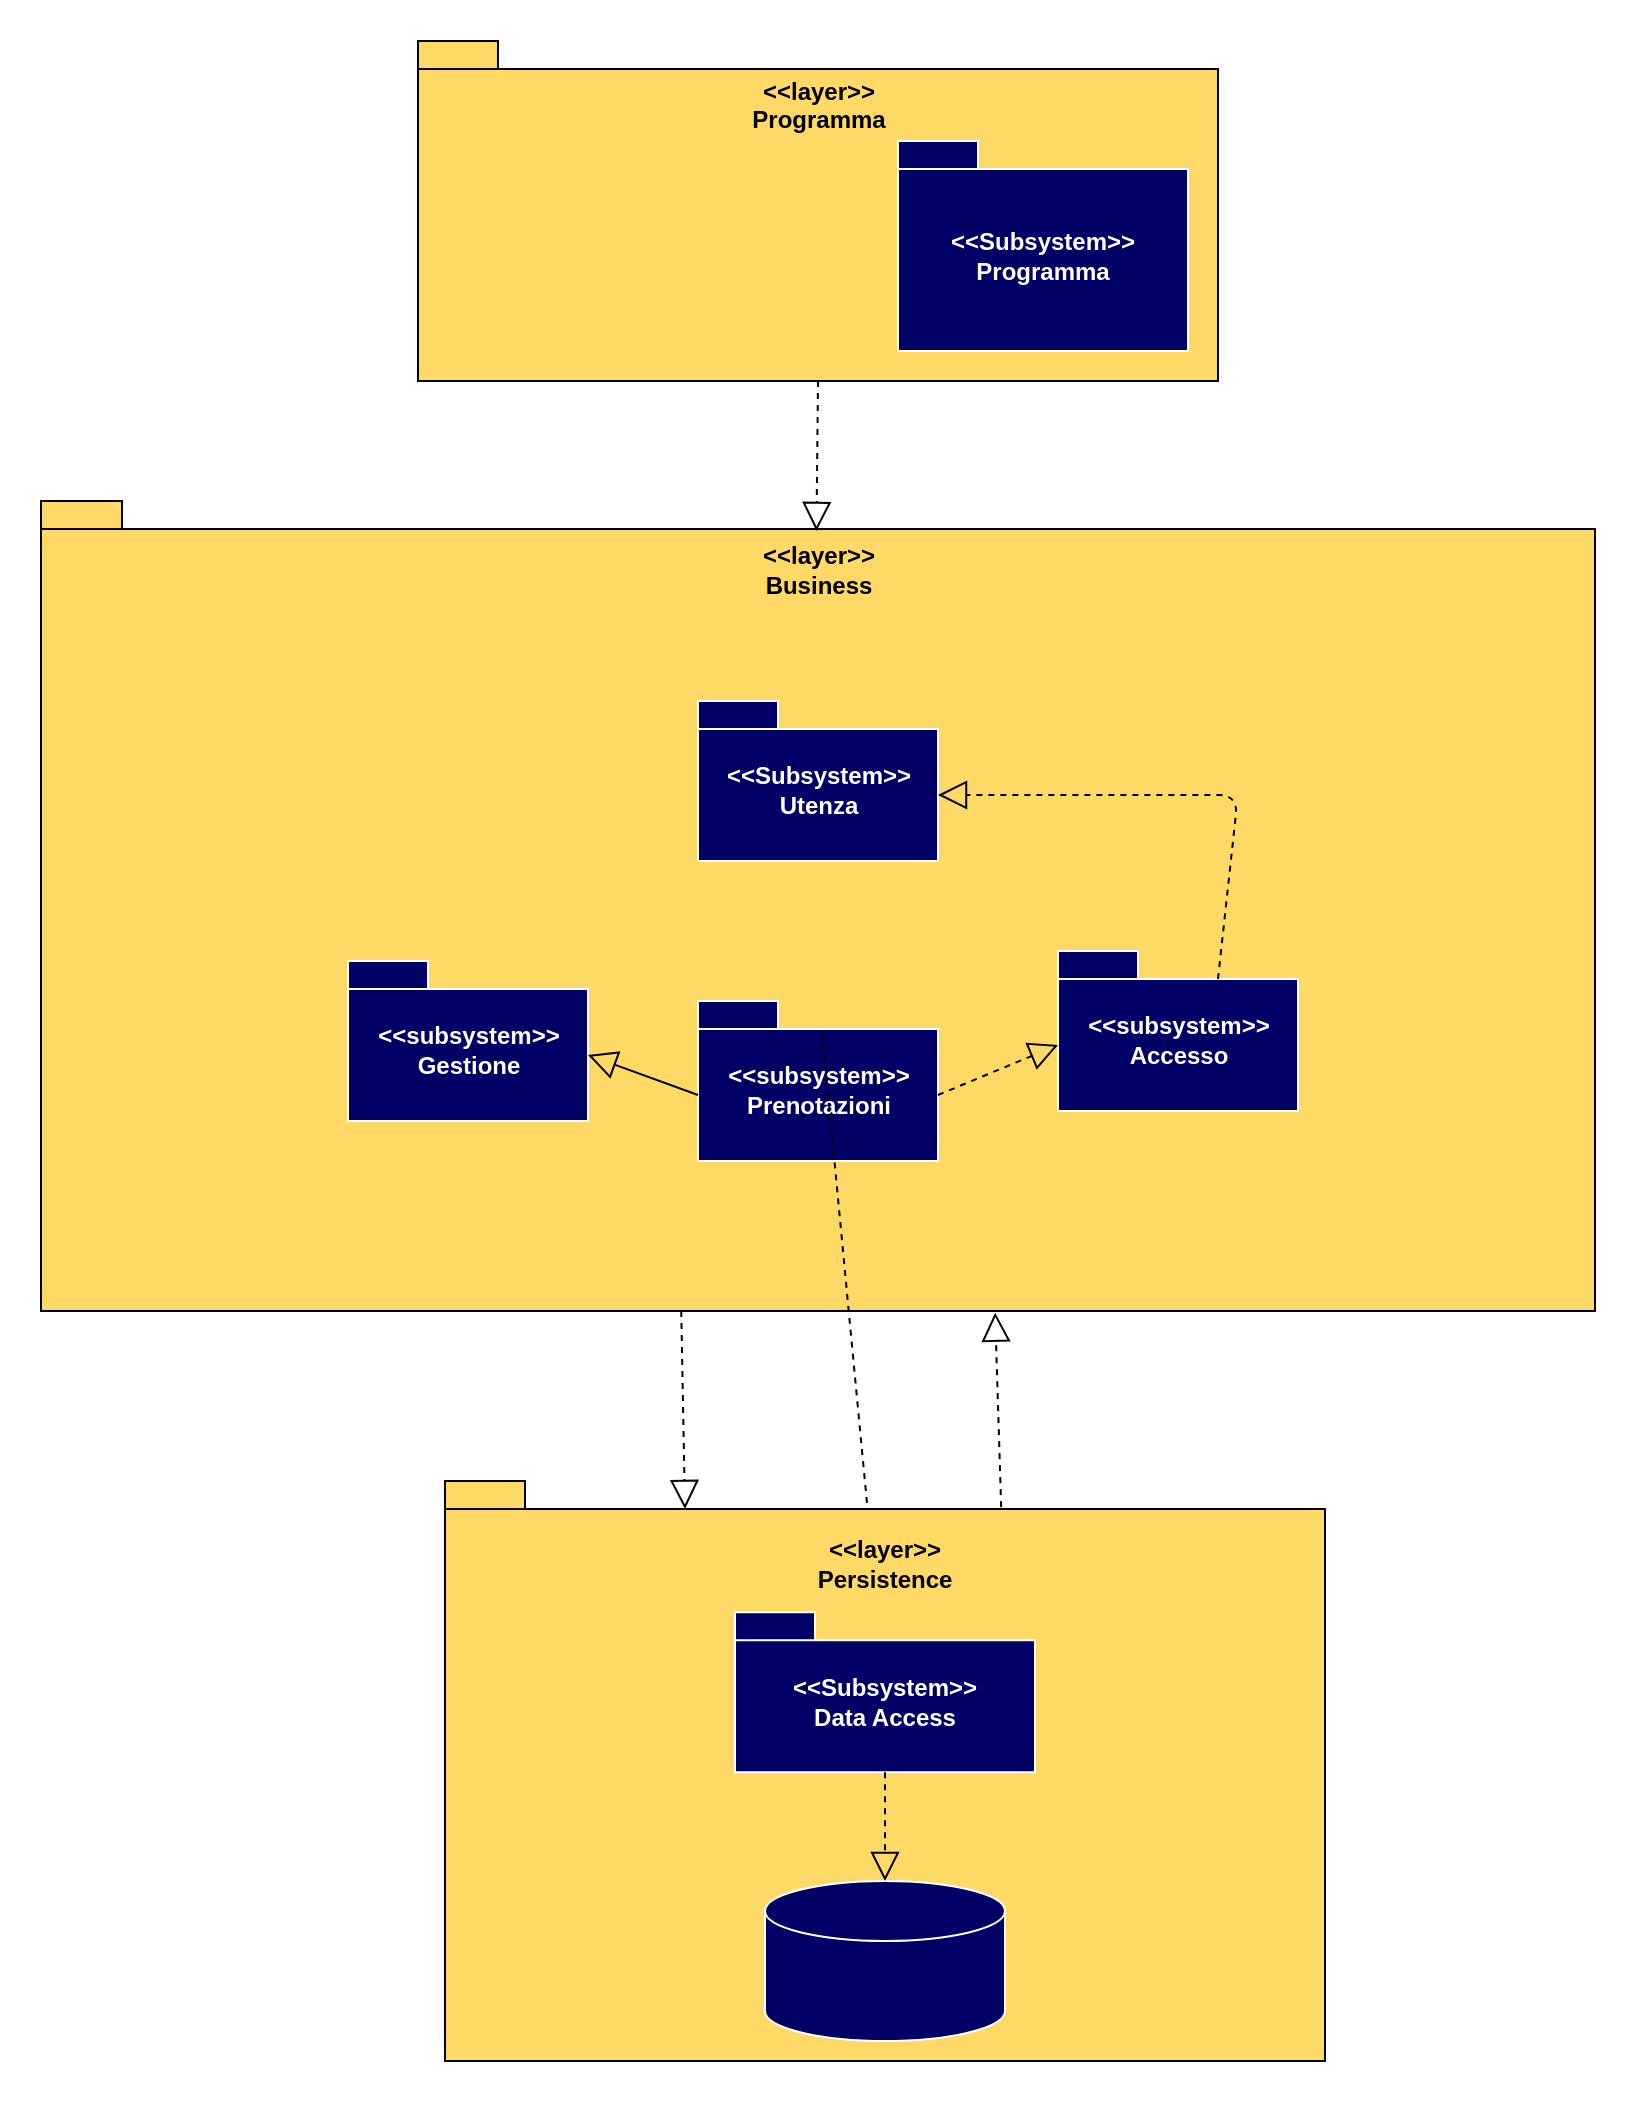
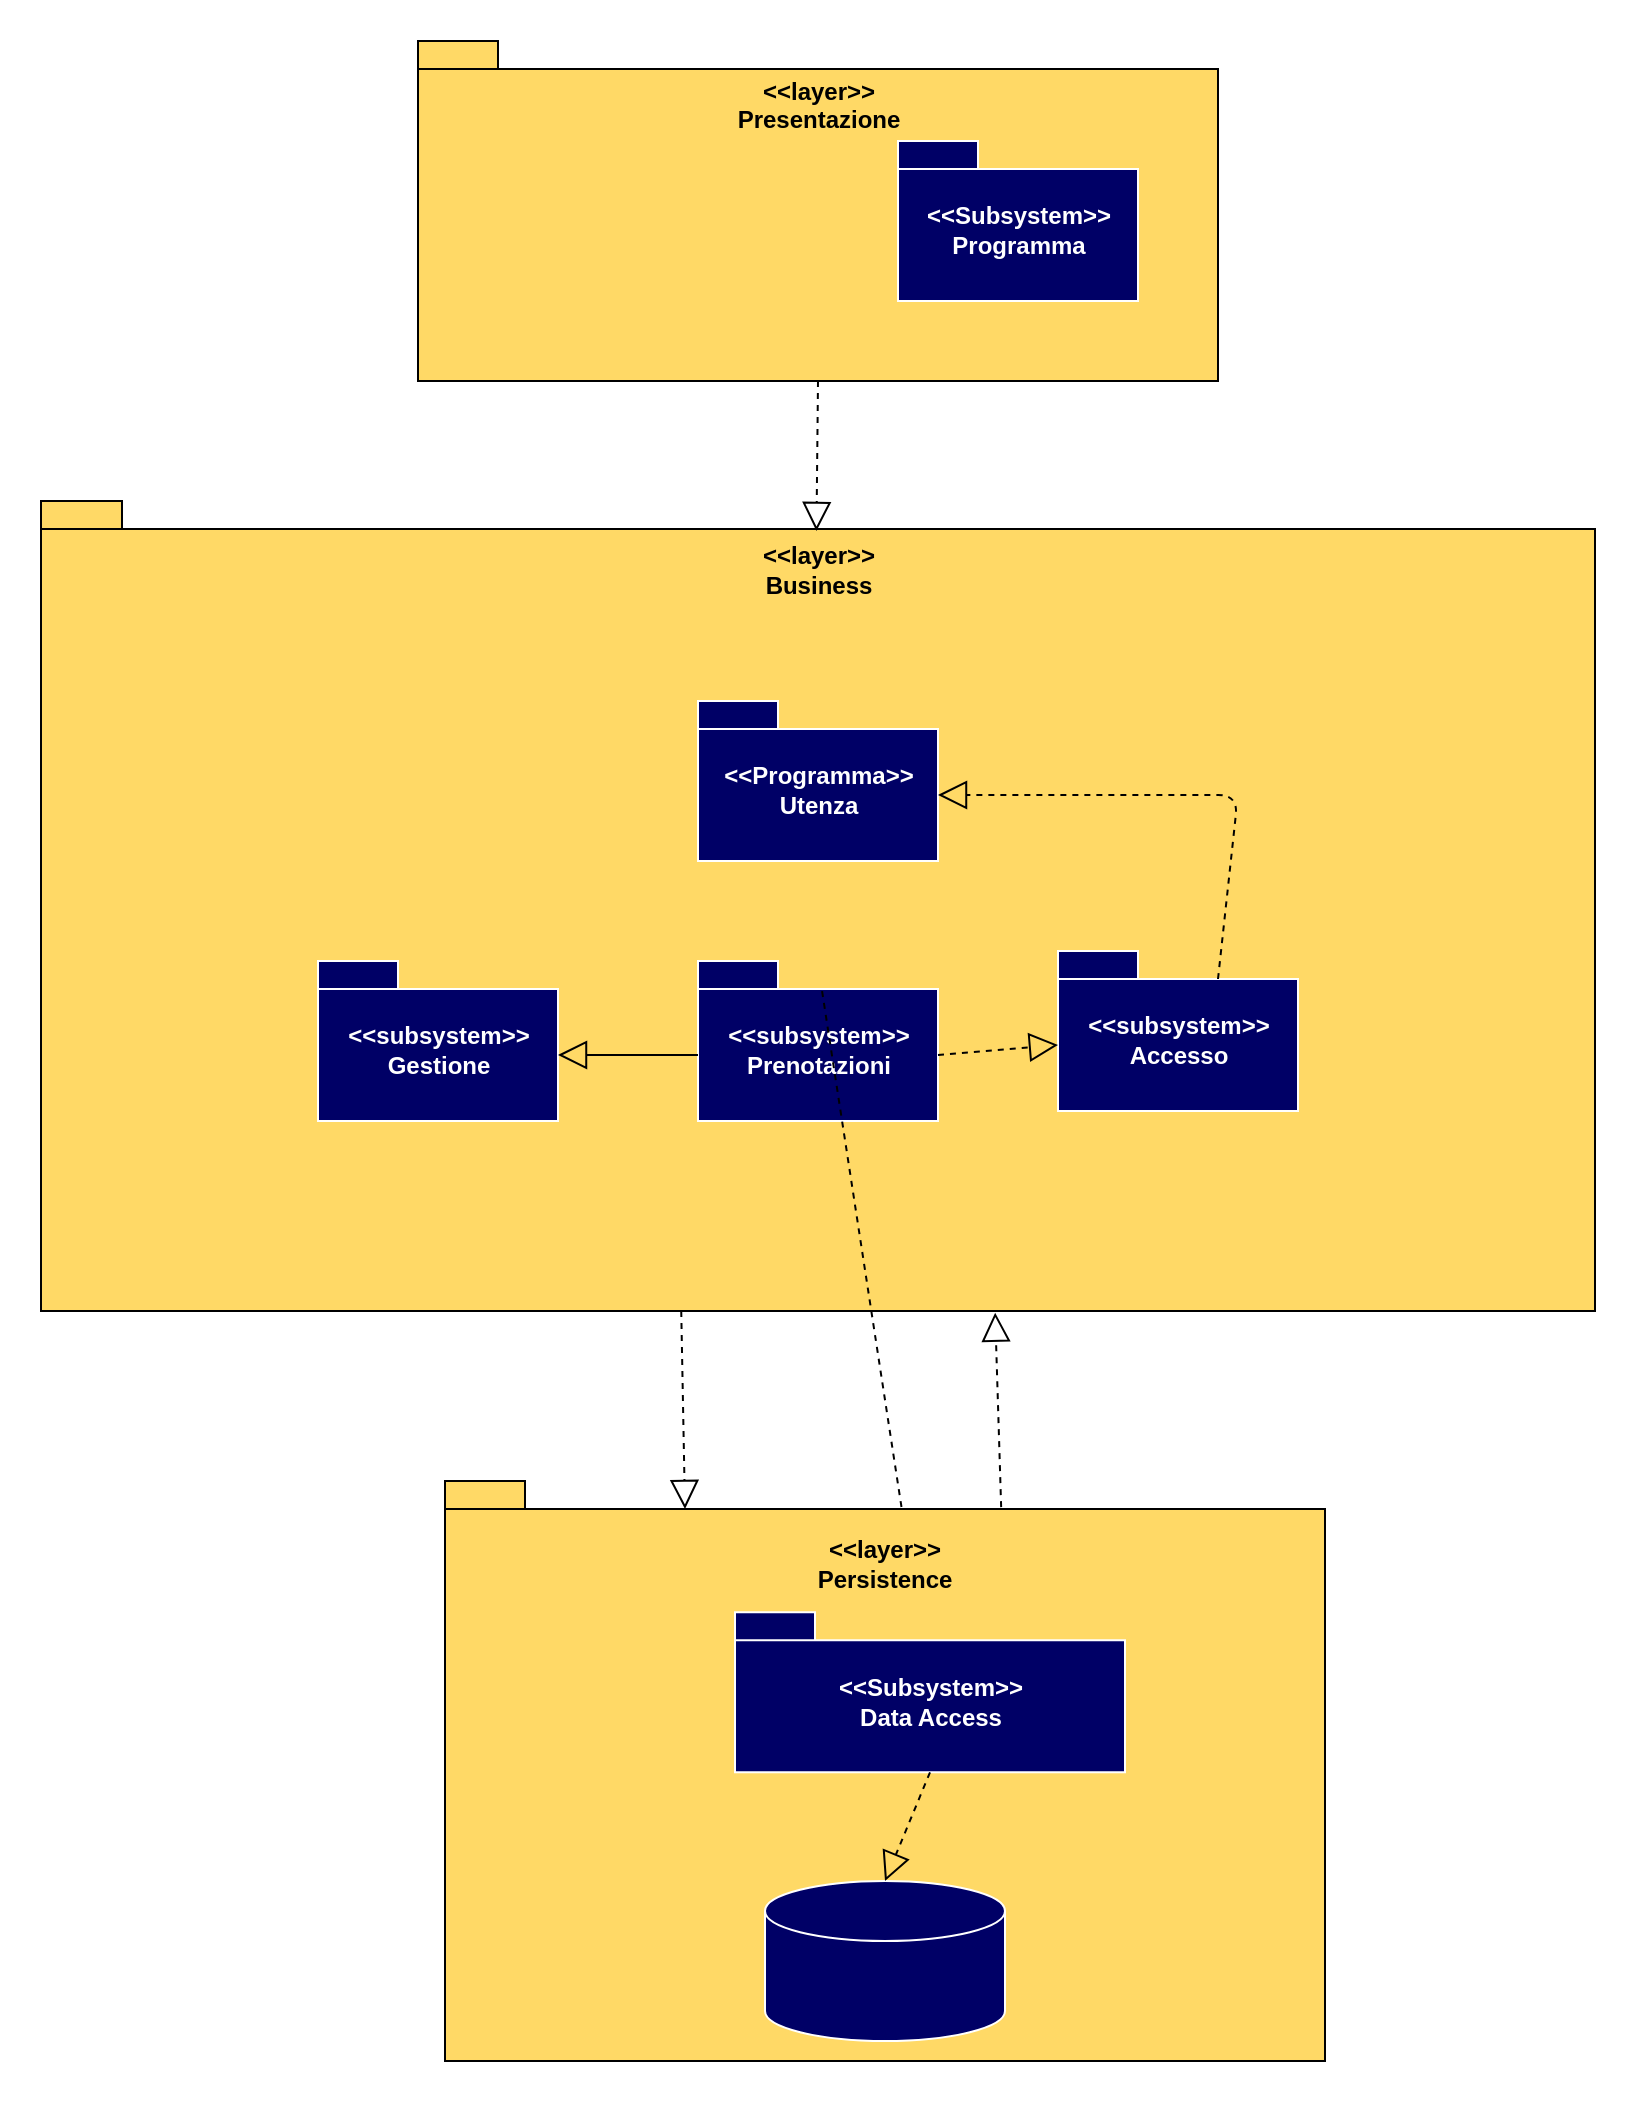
node "<<layer>> Programma": label "<<layer>> Programma" -> "<<layer>> Presentazione"
node "<<Subsystem>> Programma": size 290x210 -> 240x160
node "<<Subsystem>> Utenza": label "<<Subsystem>> Utenza" -> "<<Programma>> Utenza"
node "<<subsystem>> Gestione": moved (468, 1041) -> (438, 1041)
node "<<subsystem>> Prenotazioni": moved (818, 1081) -> (818, 1041)
node "<<Subsystem>> Data Access": size 300x160 -> 390x160
